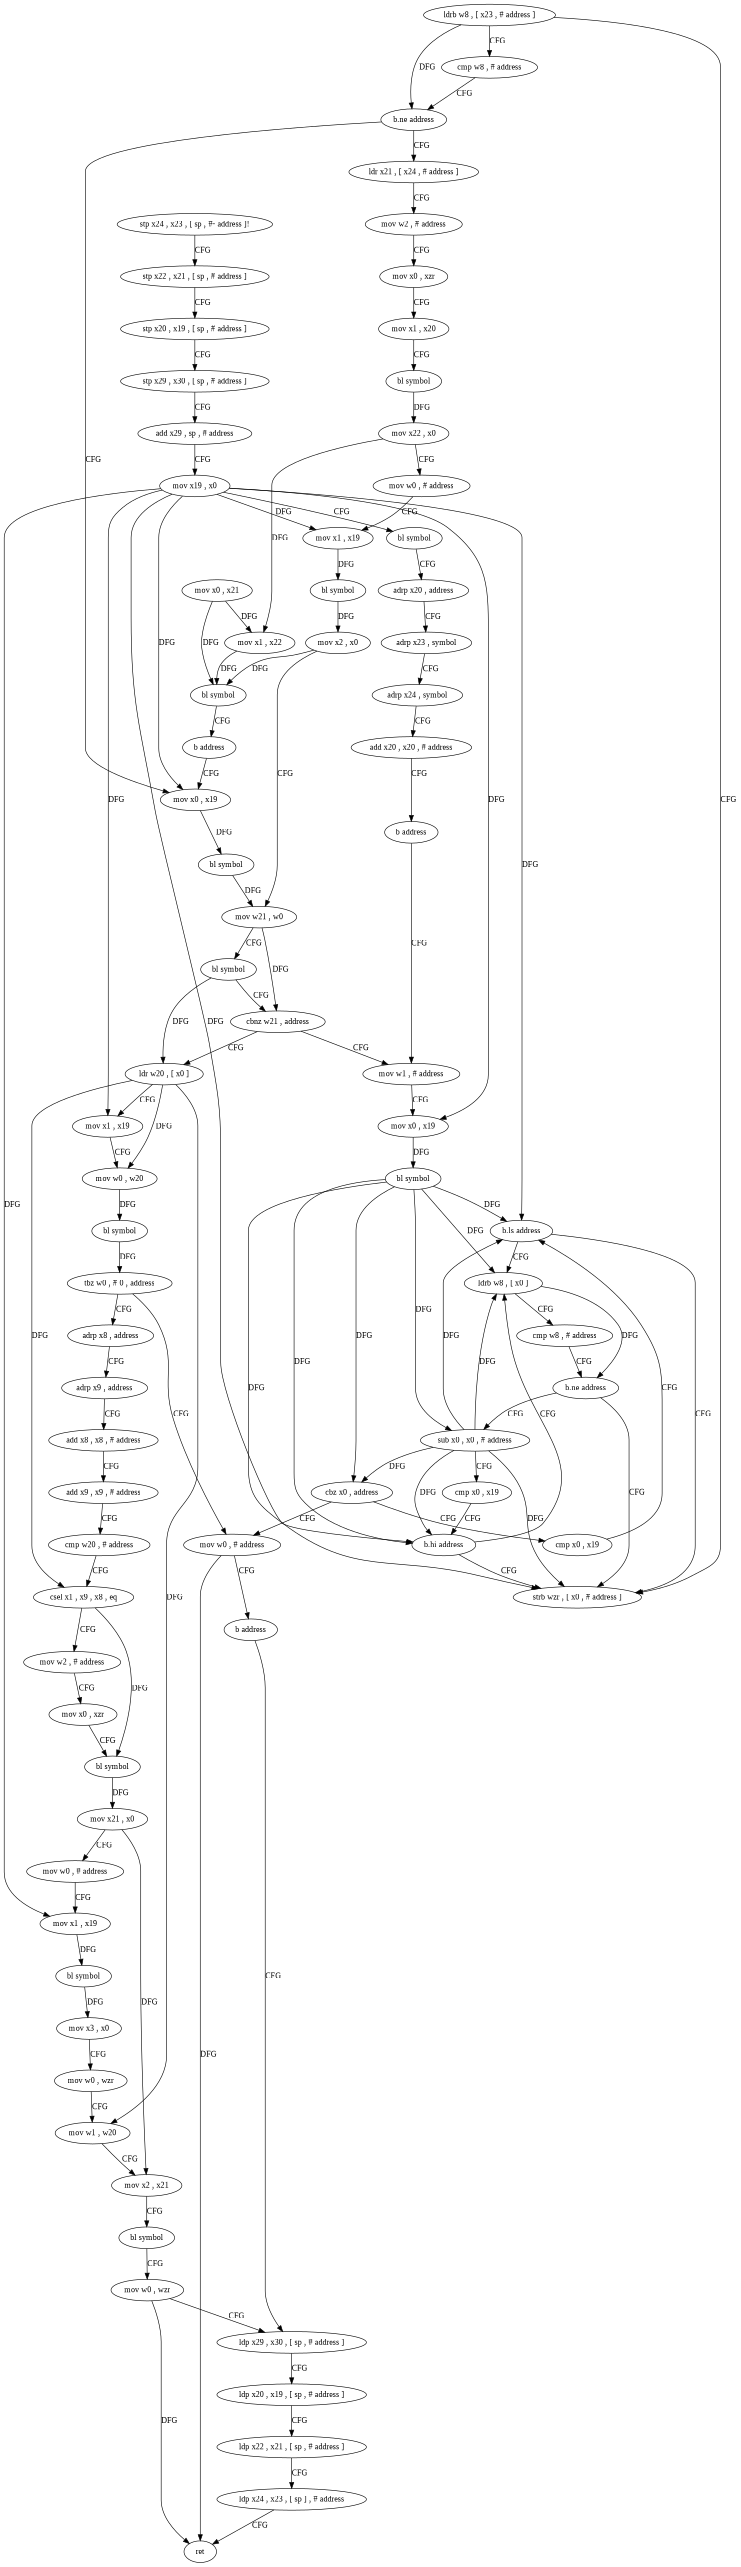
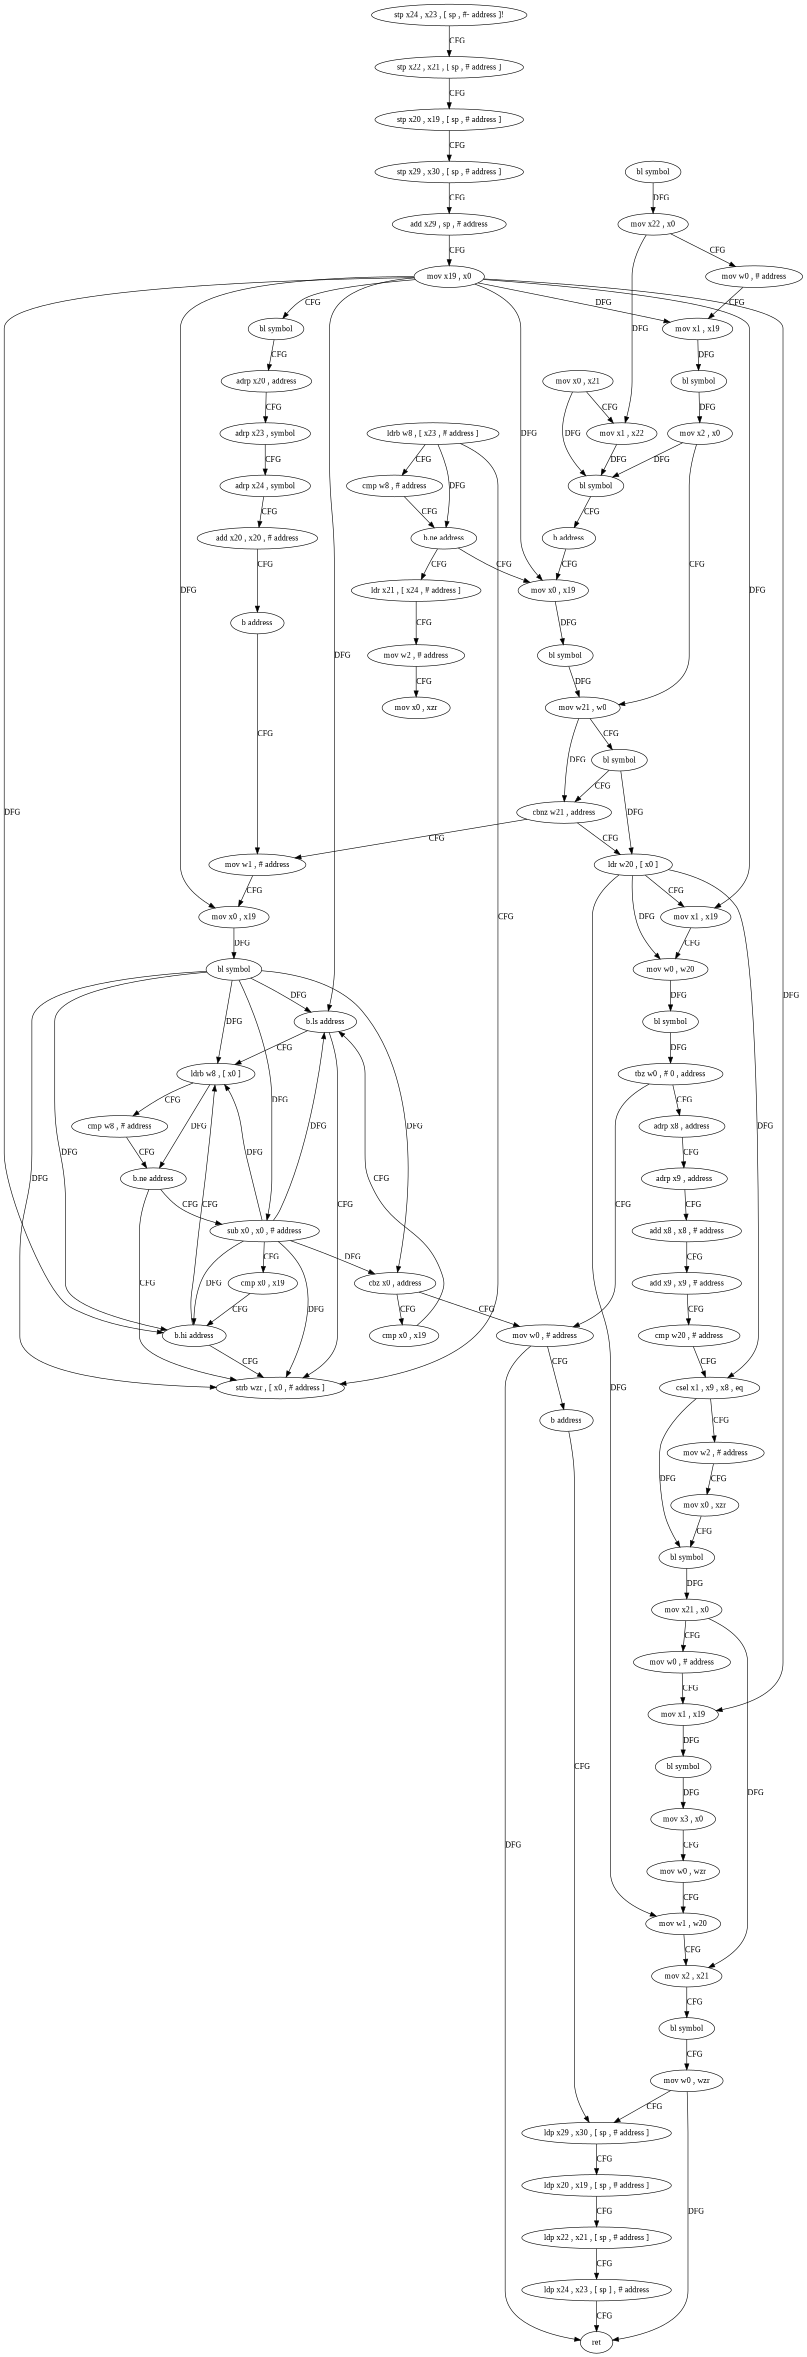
node "mov x1 , x20": removed
edge "mov x0 , x21" -> "mov x1 , x22": label "DFG" -> "CFG"
